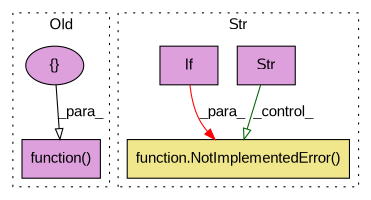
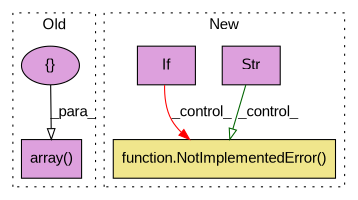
cluster "Str": label "Str" -> "New"
edge "If" -> "function.NotImplementedError()": label "_para_" -> "_control_"
node "function()": label "function()" -> "array()"
